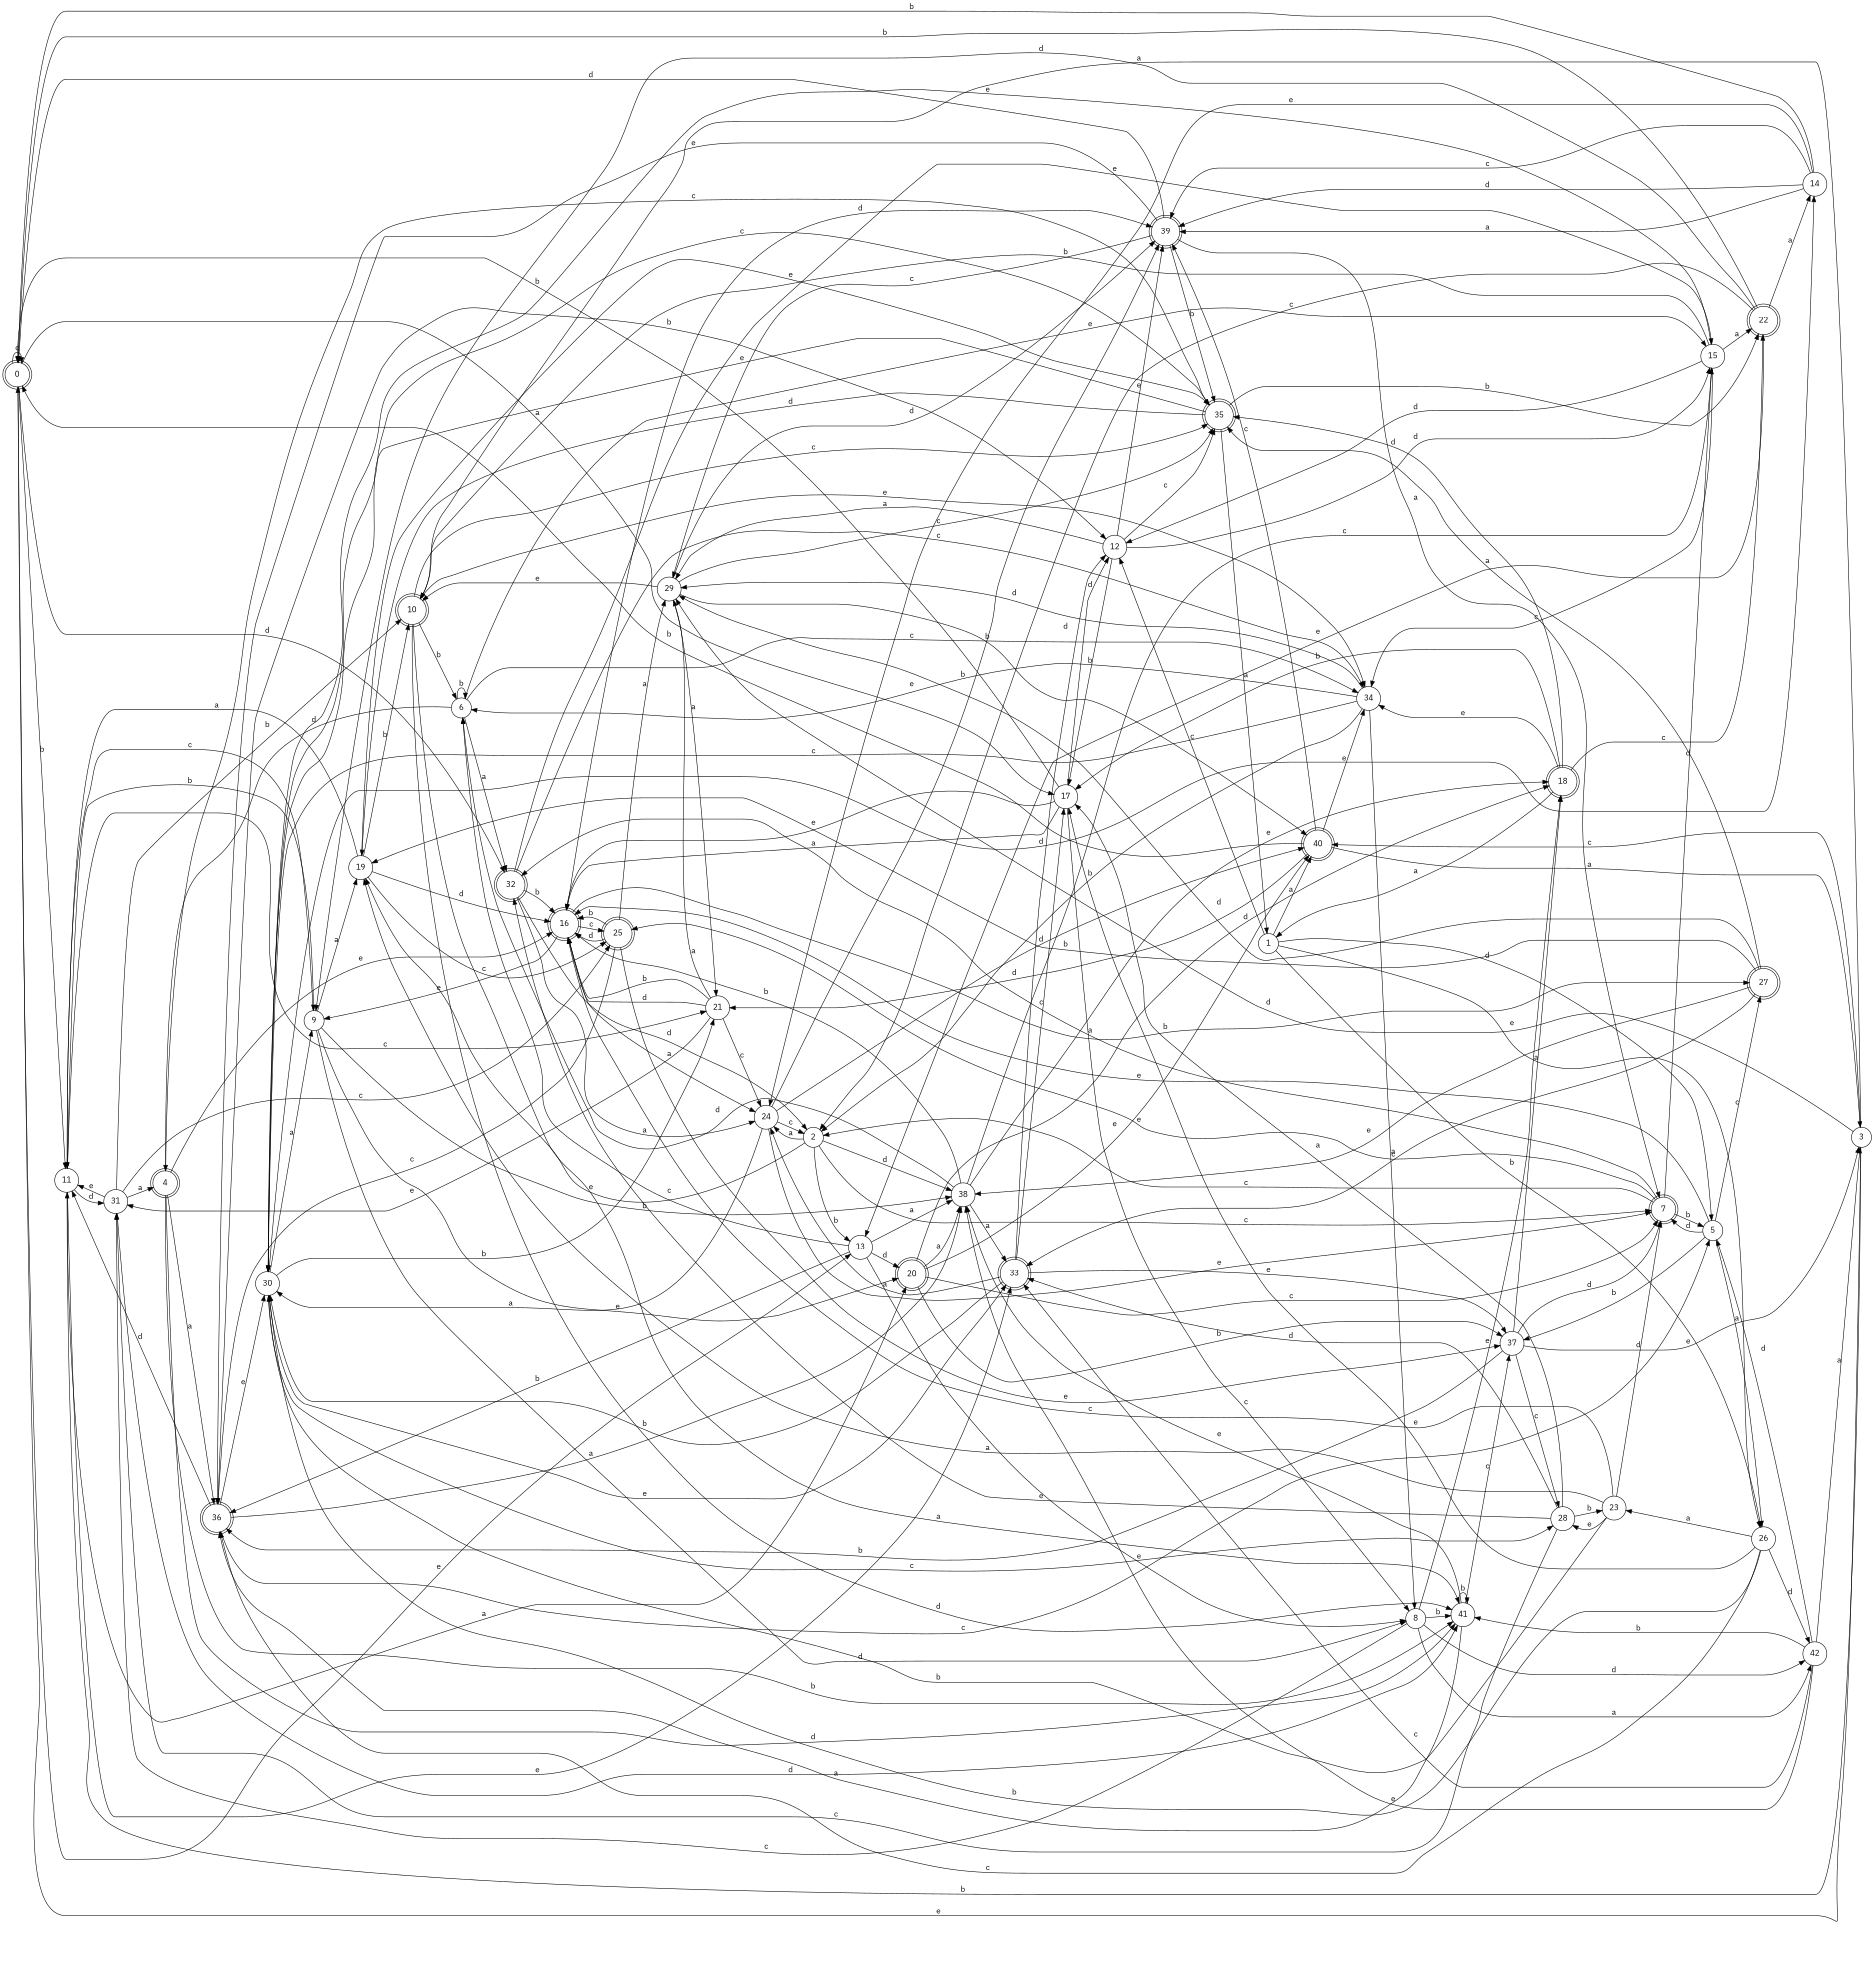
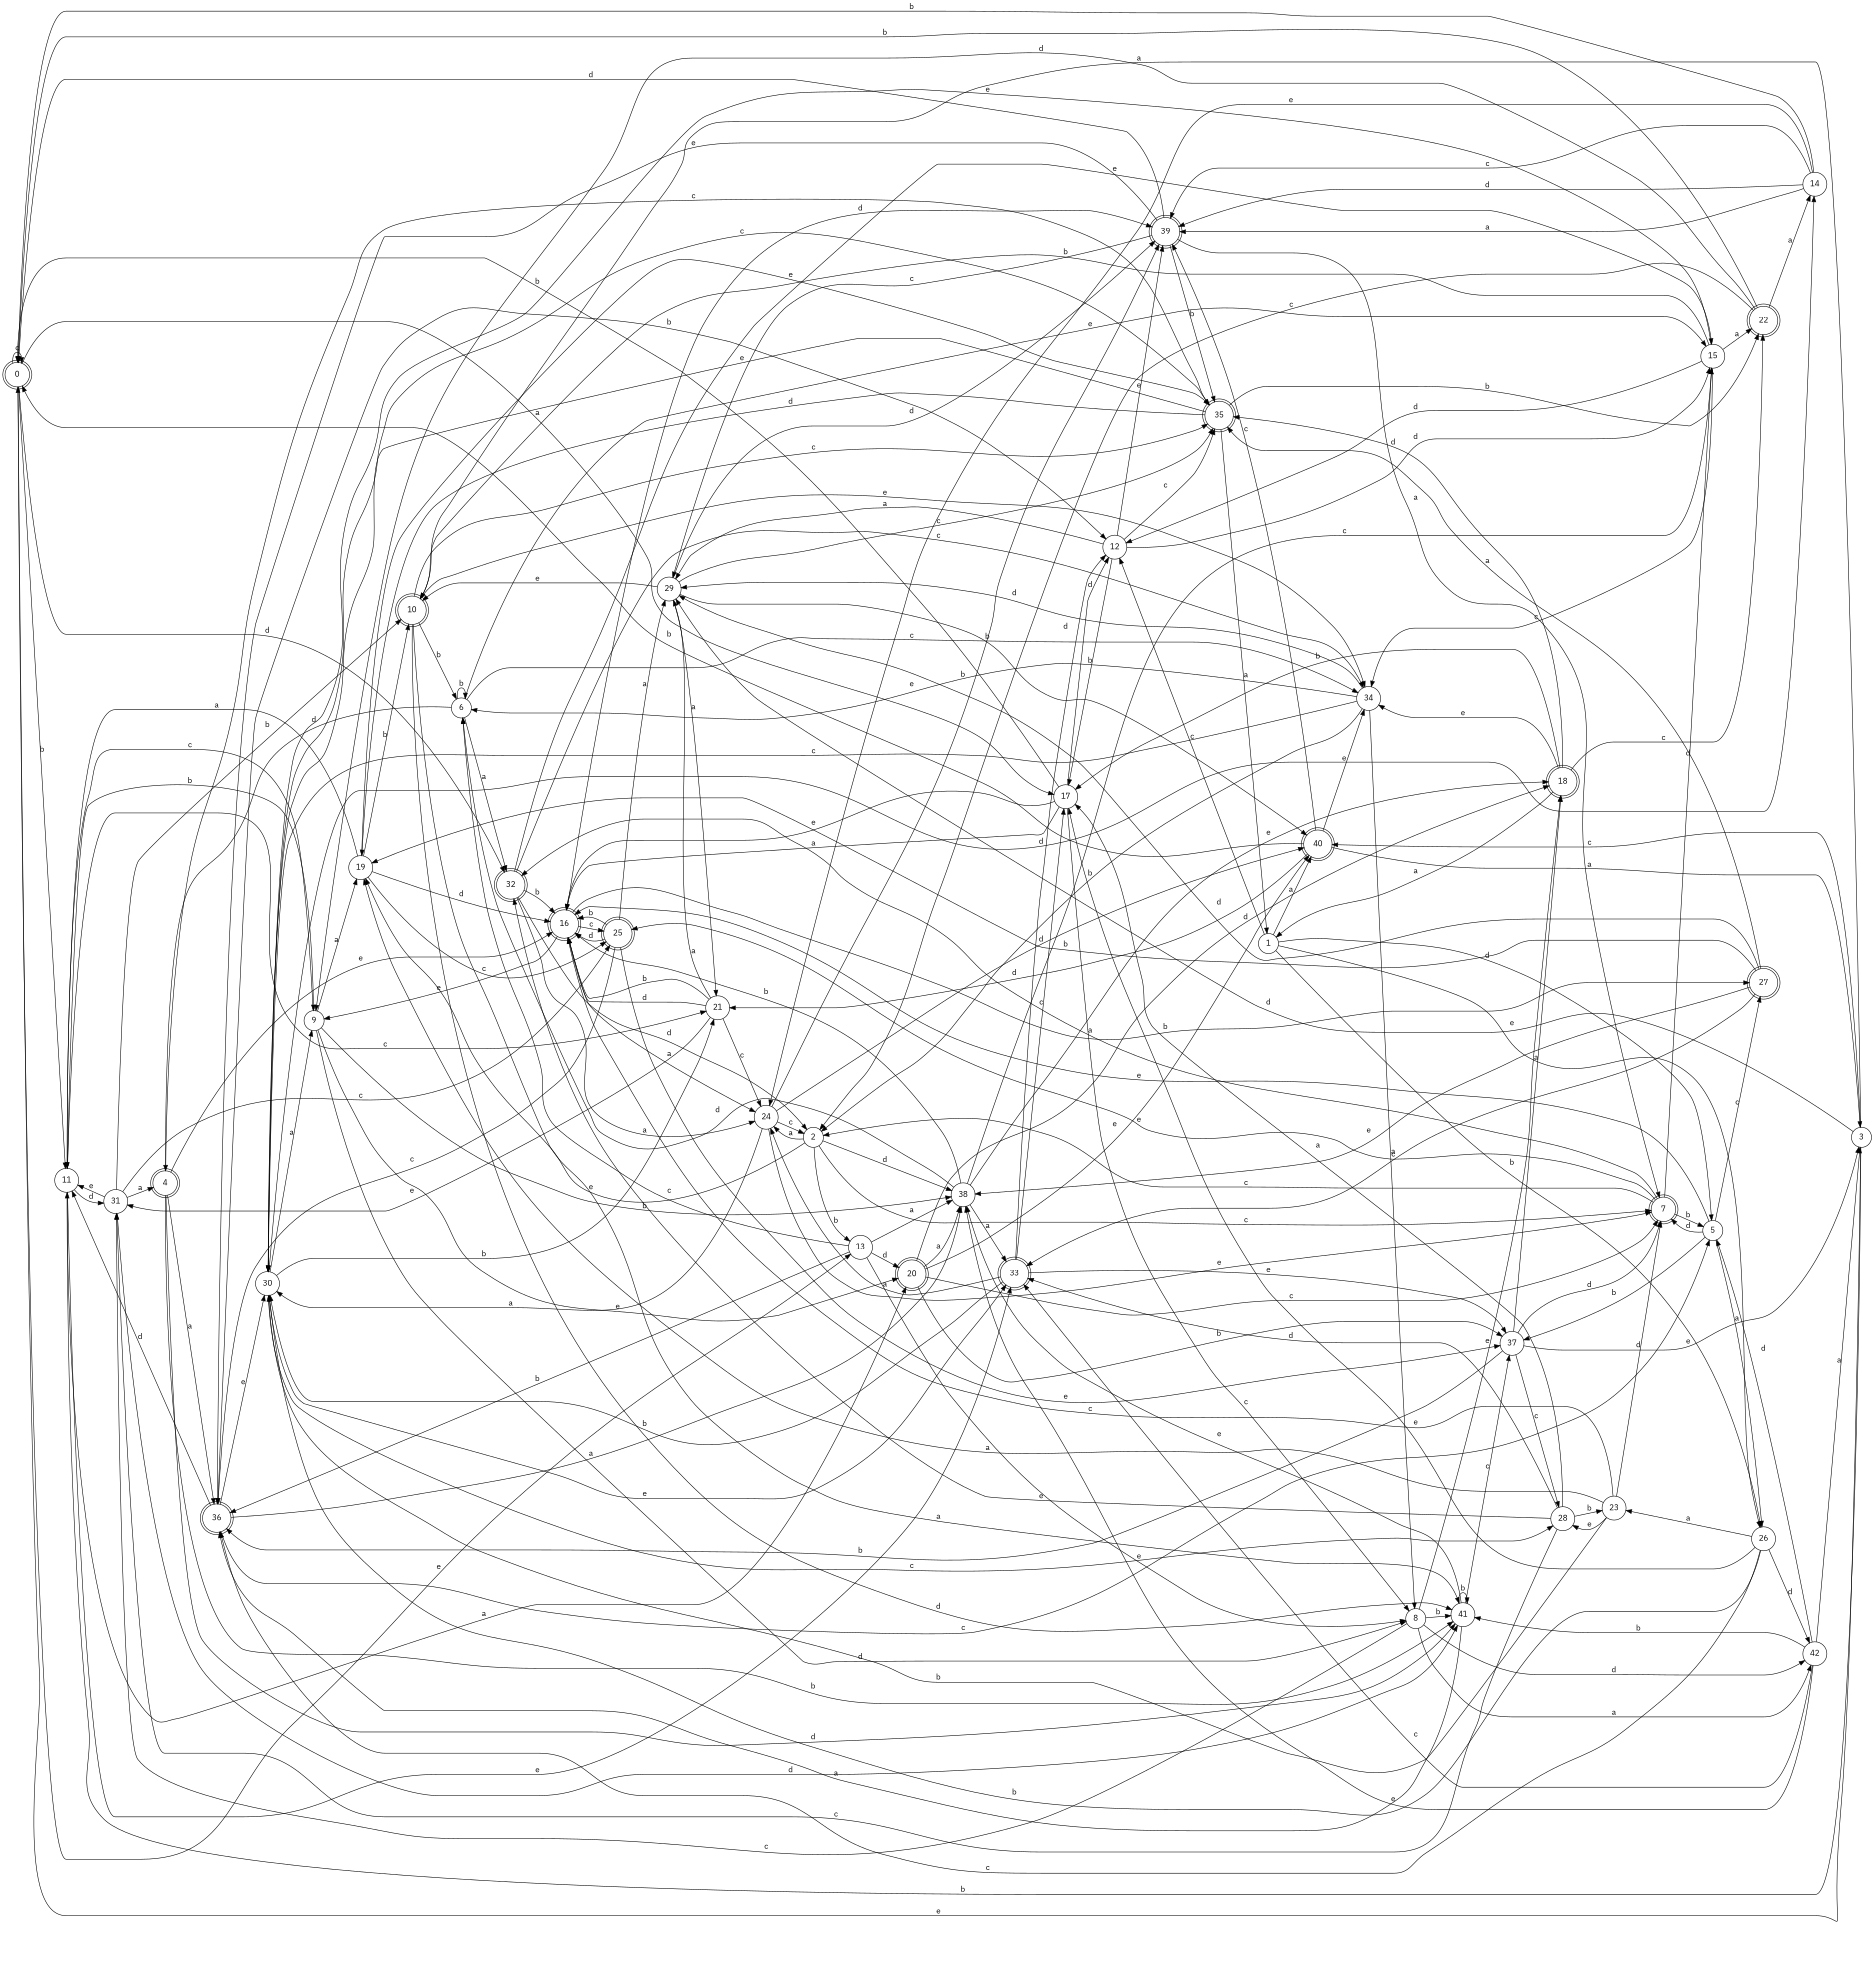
edge "22" -> "13": removed, label "e"
